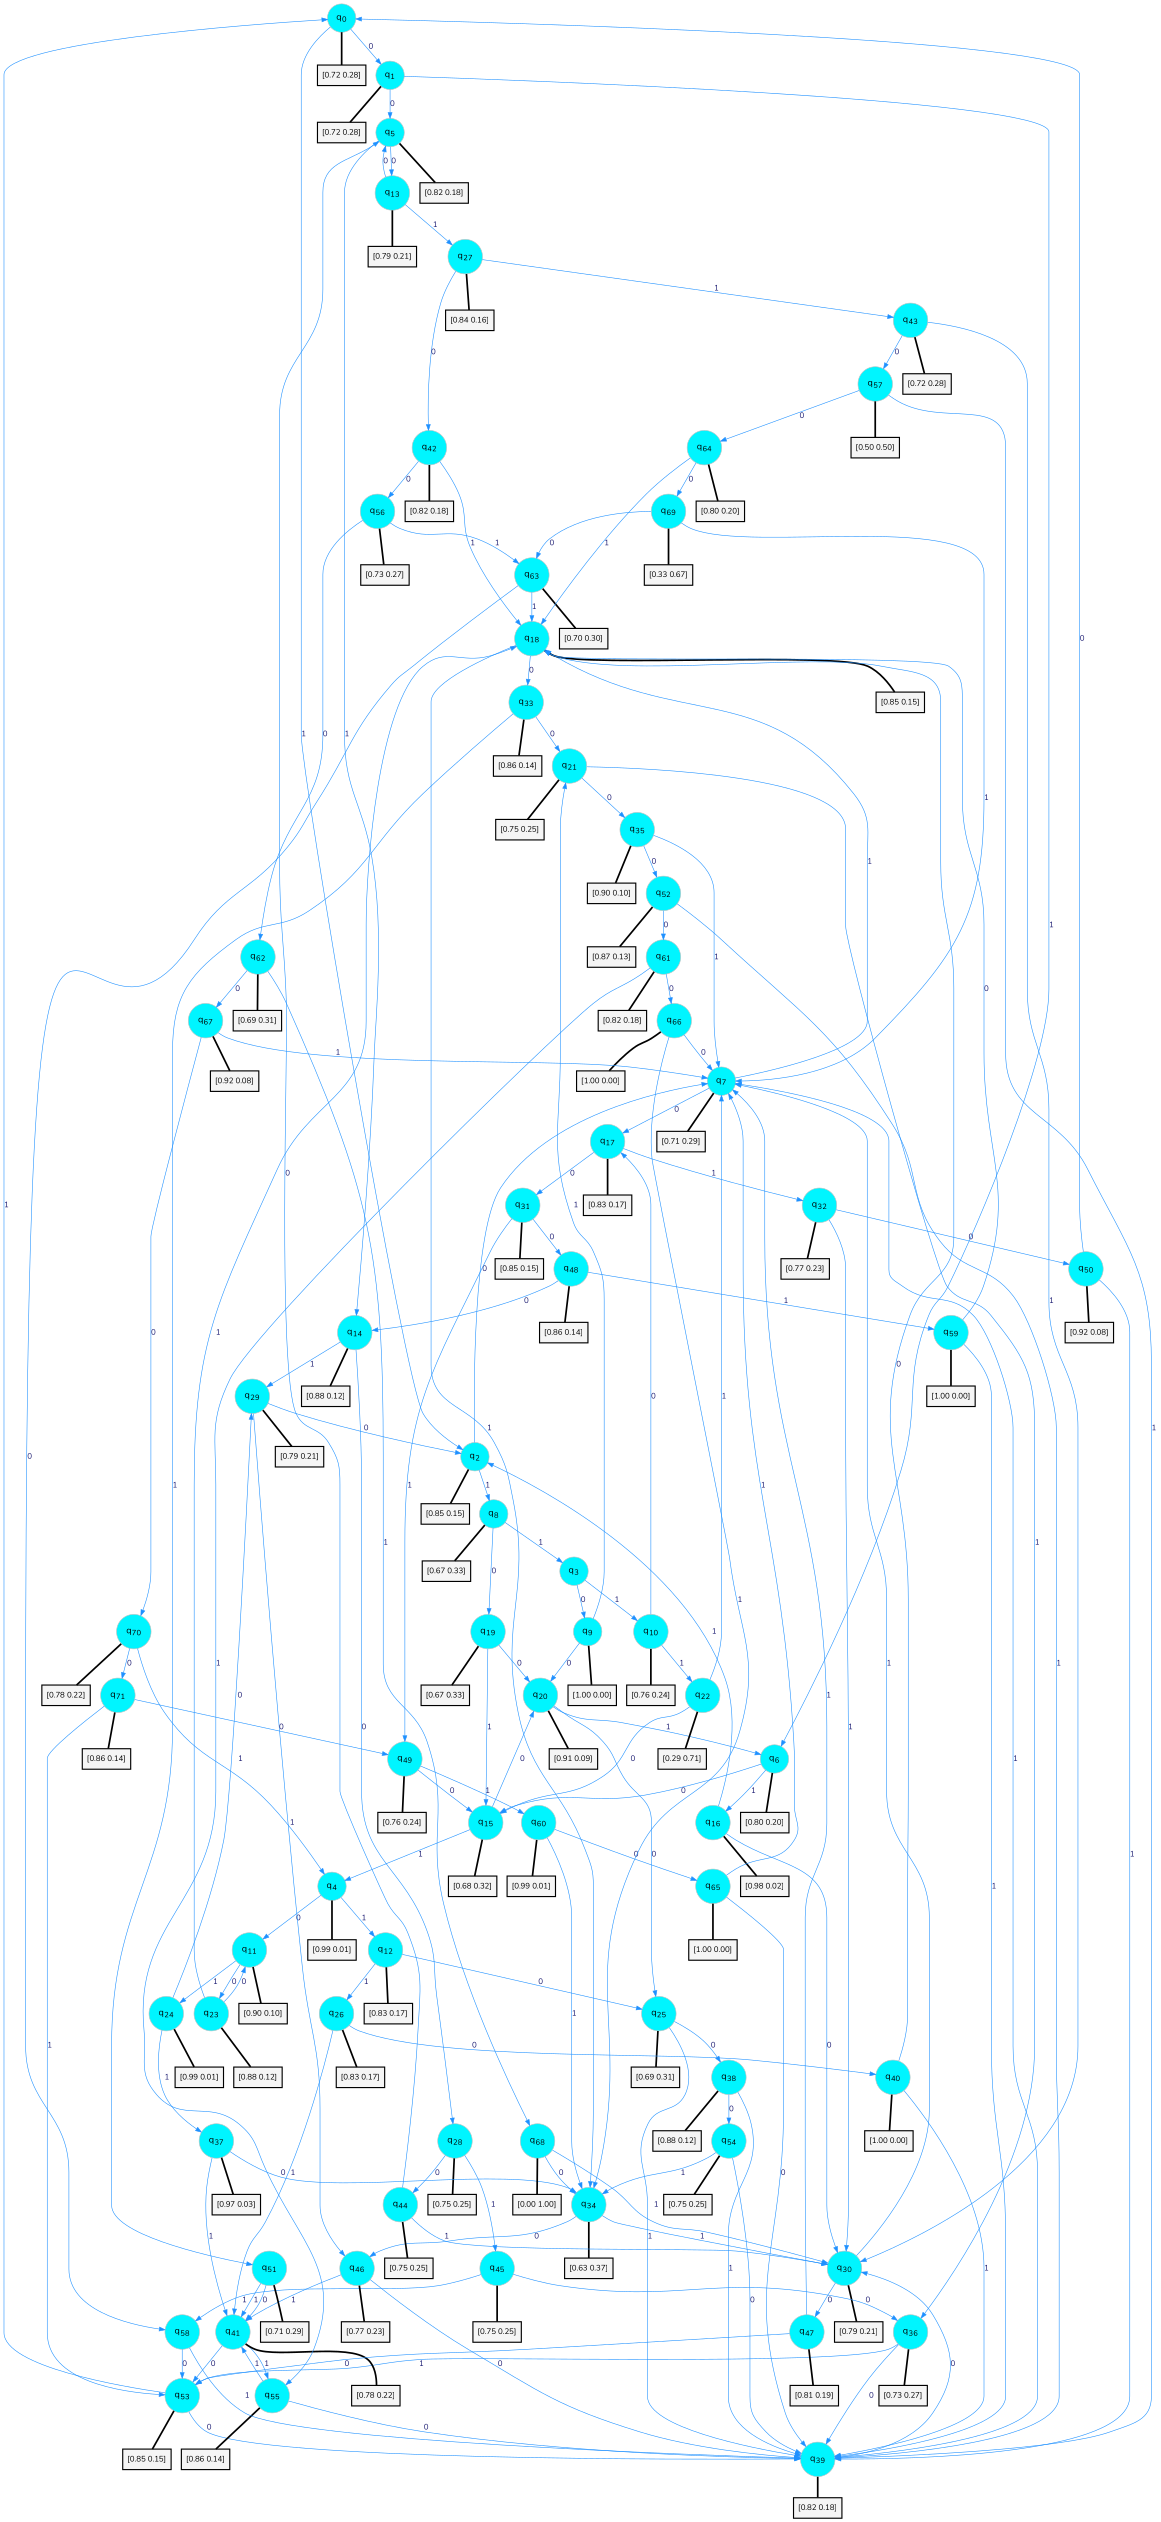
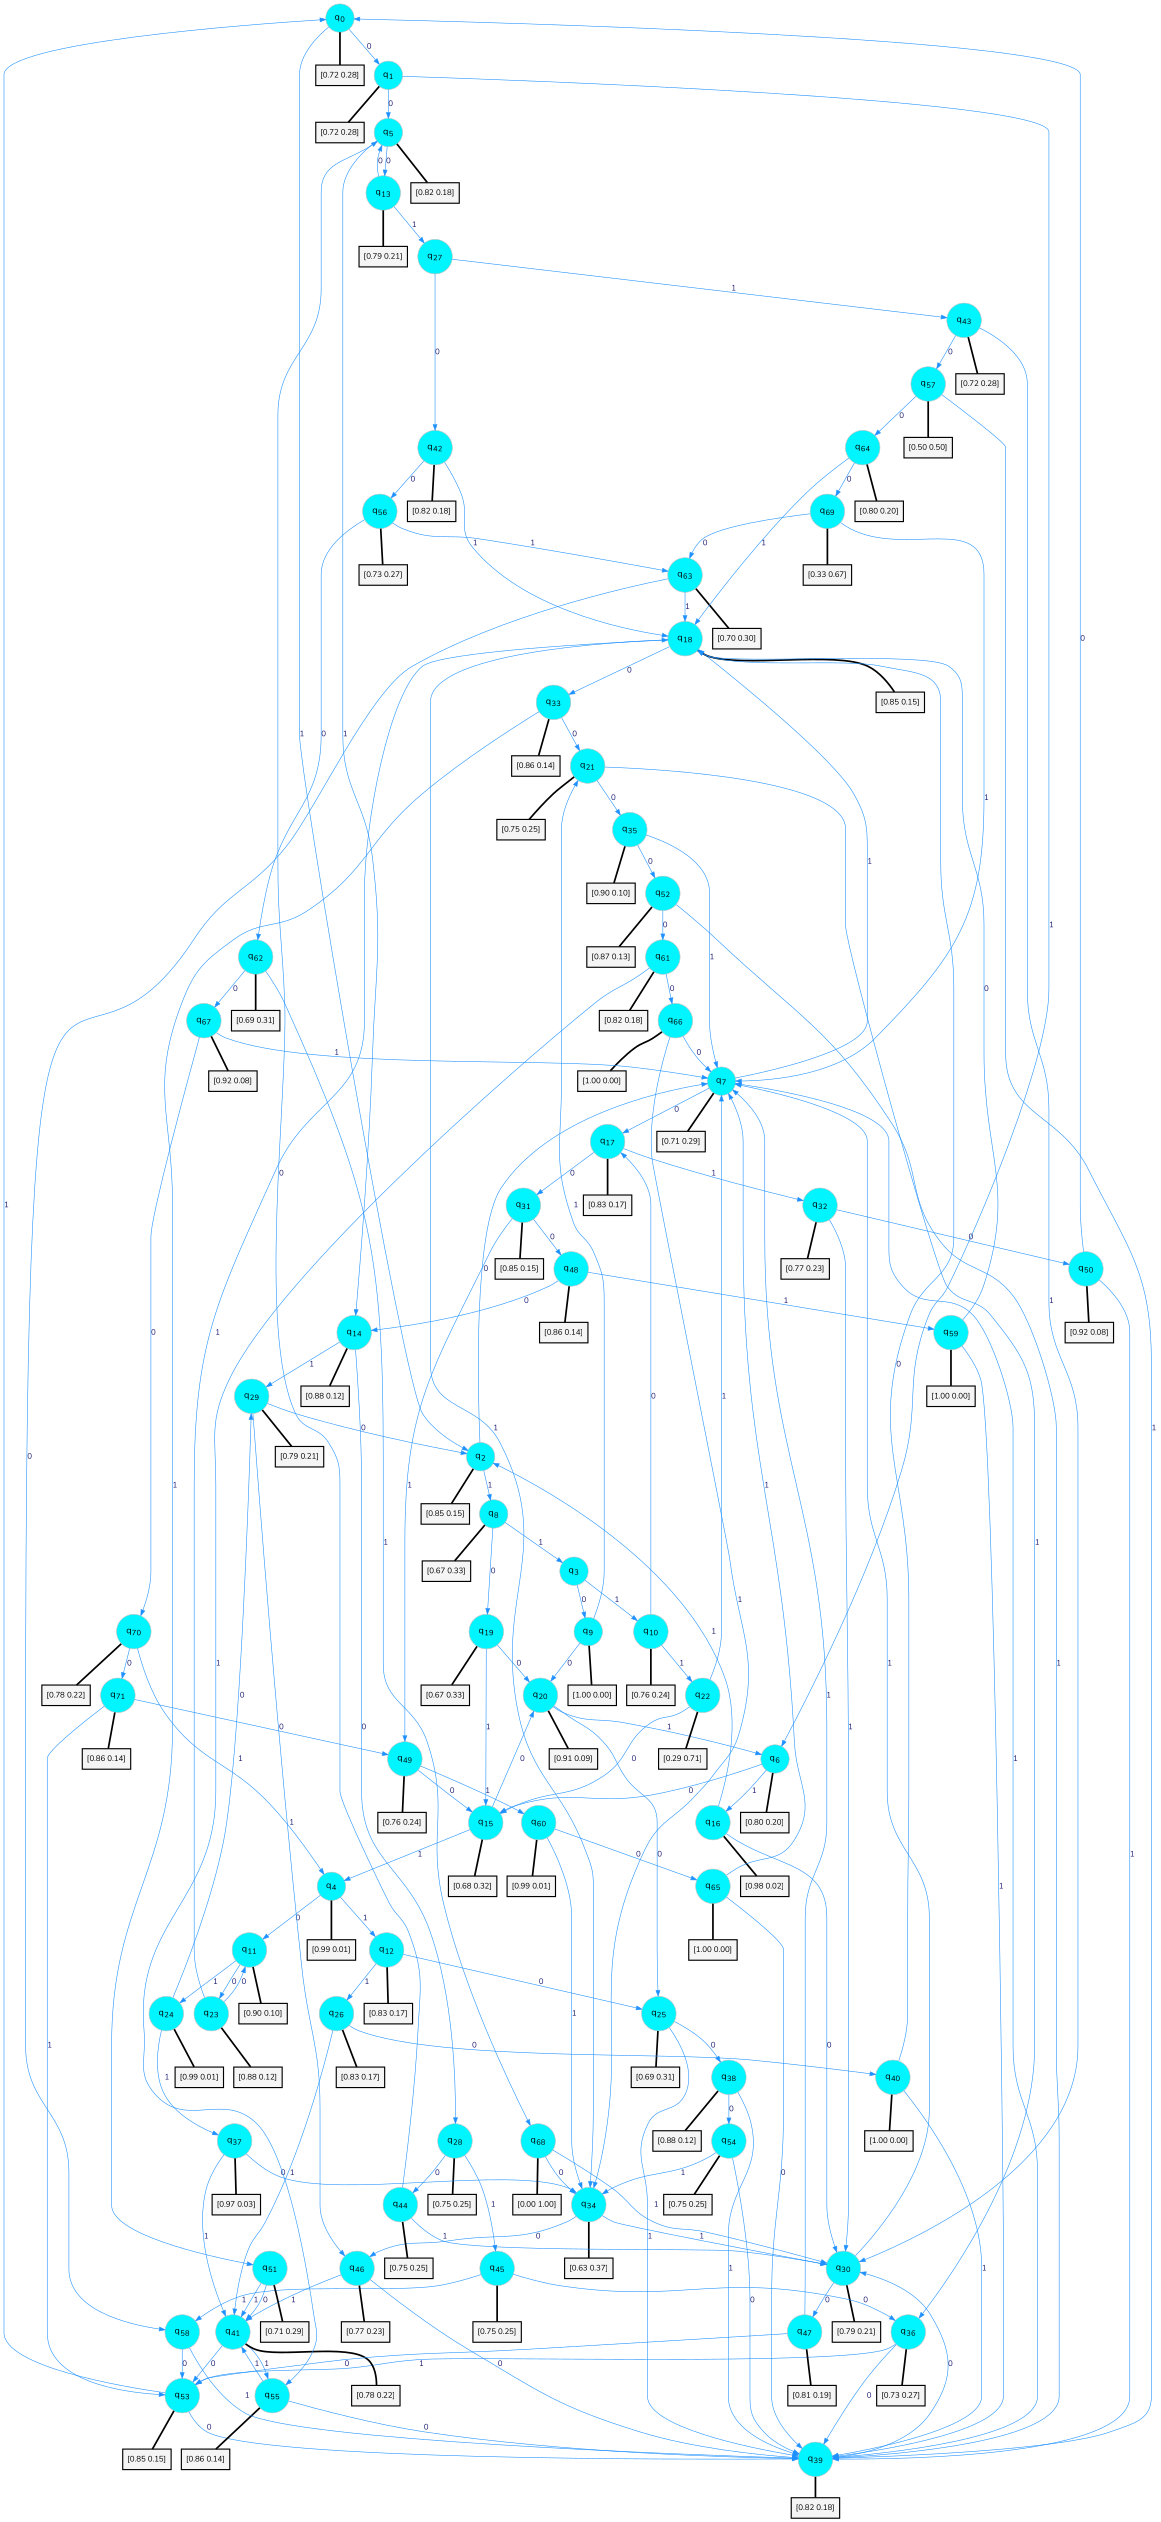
node "[0.84 0.16]": removed
